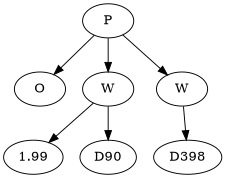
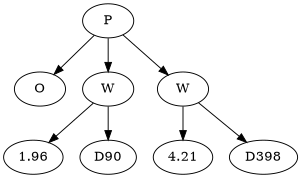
node "1.99": label "1.99" -> "1.96"
node "4.21": added
